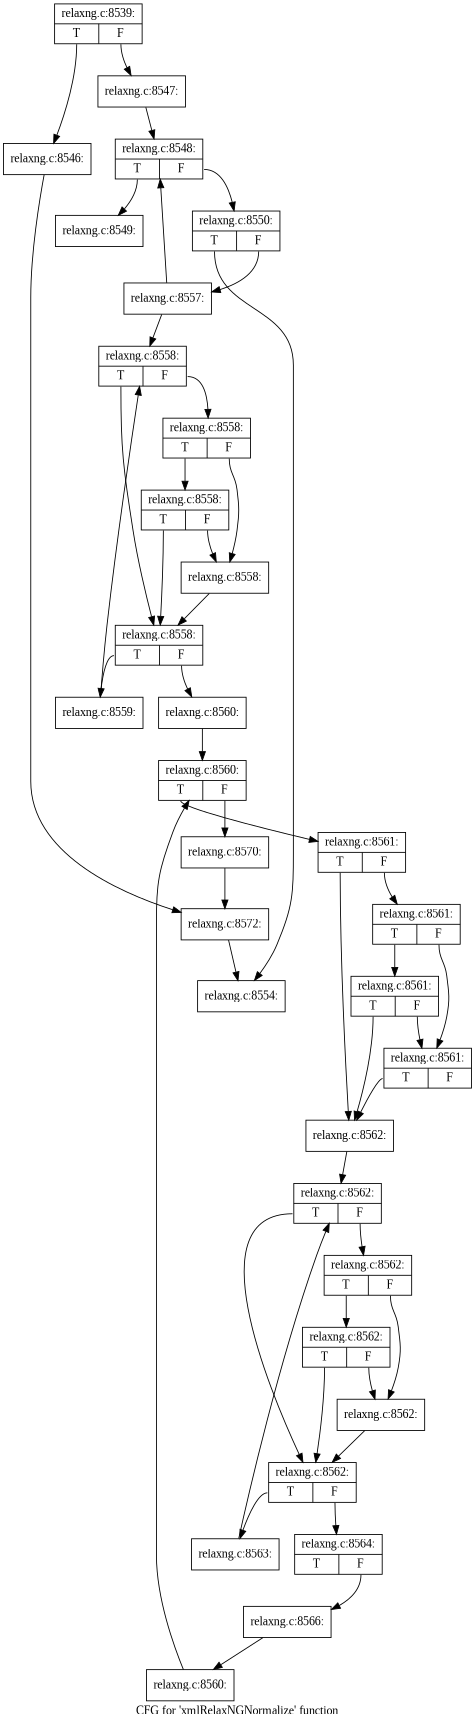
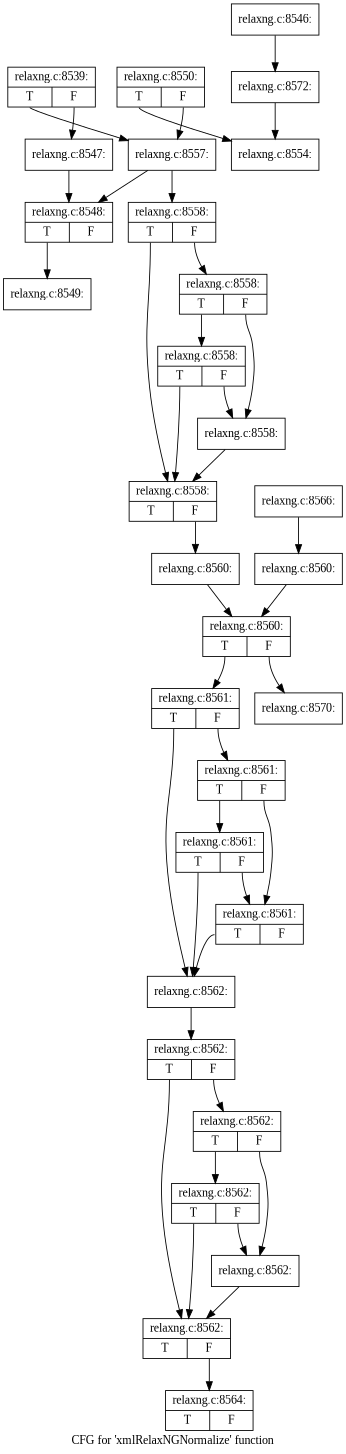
edge "relaxng.c:8539:" -> "relaxng.c:8546:": now "relaxng.c:8539:" -> "relaxng.c:8557:"
edge "relaxng.c:8548:" -> "relaxng.c:8550:": removed
node "relaxng.c:8559:": removed
edge "relaxng.c:8570:" -> "relaxng.c:8572:": removed
node "relaxng.c:8563:": removed
edge "relaxng.c:8564:" -> "relaxng.c:8566:": removed
